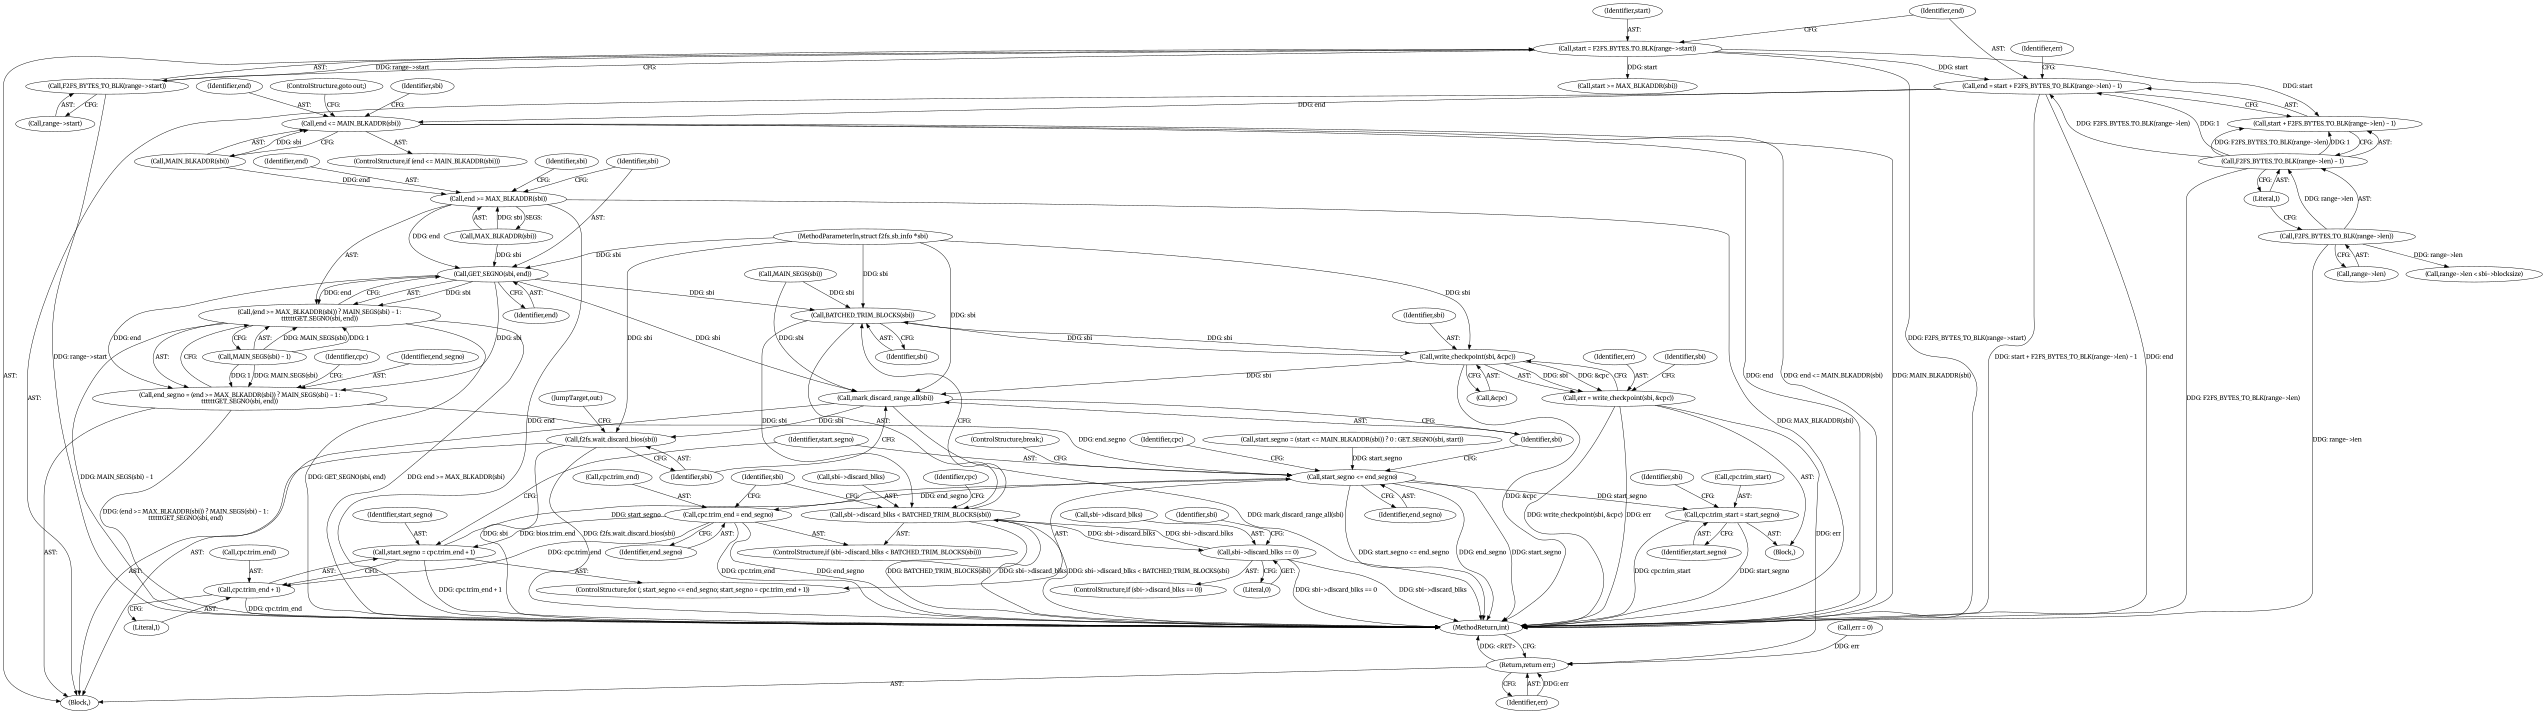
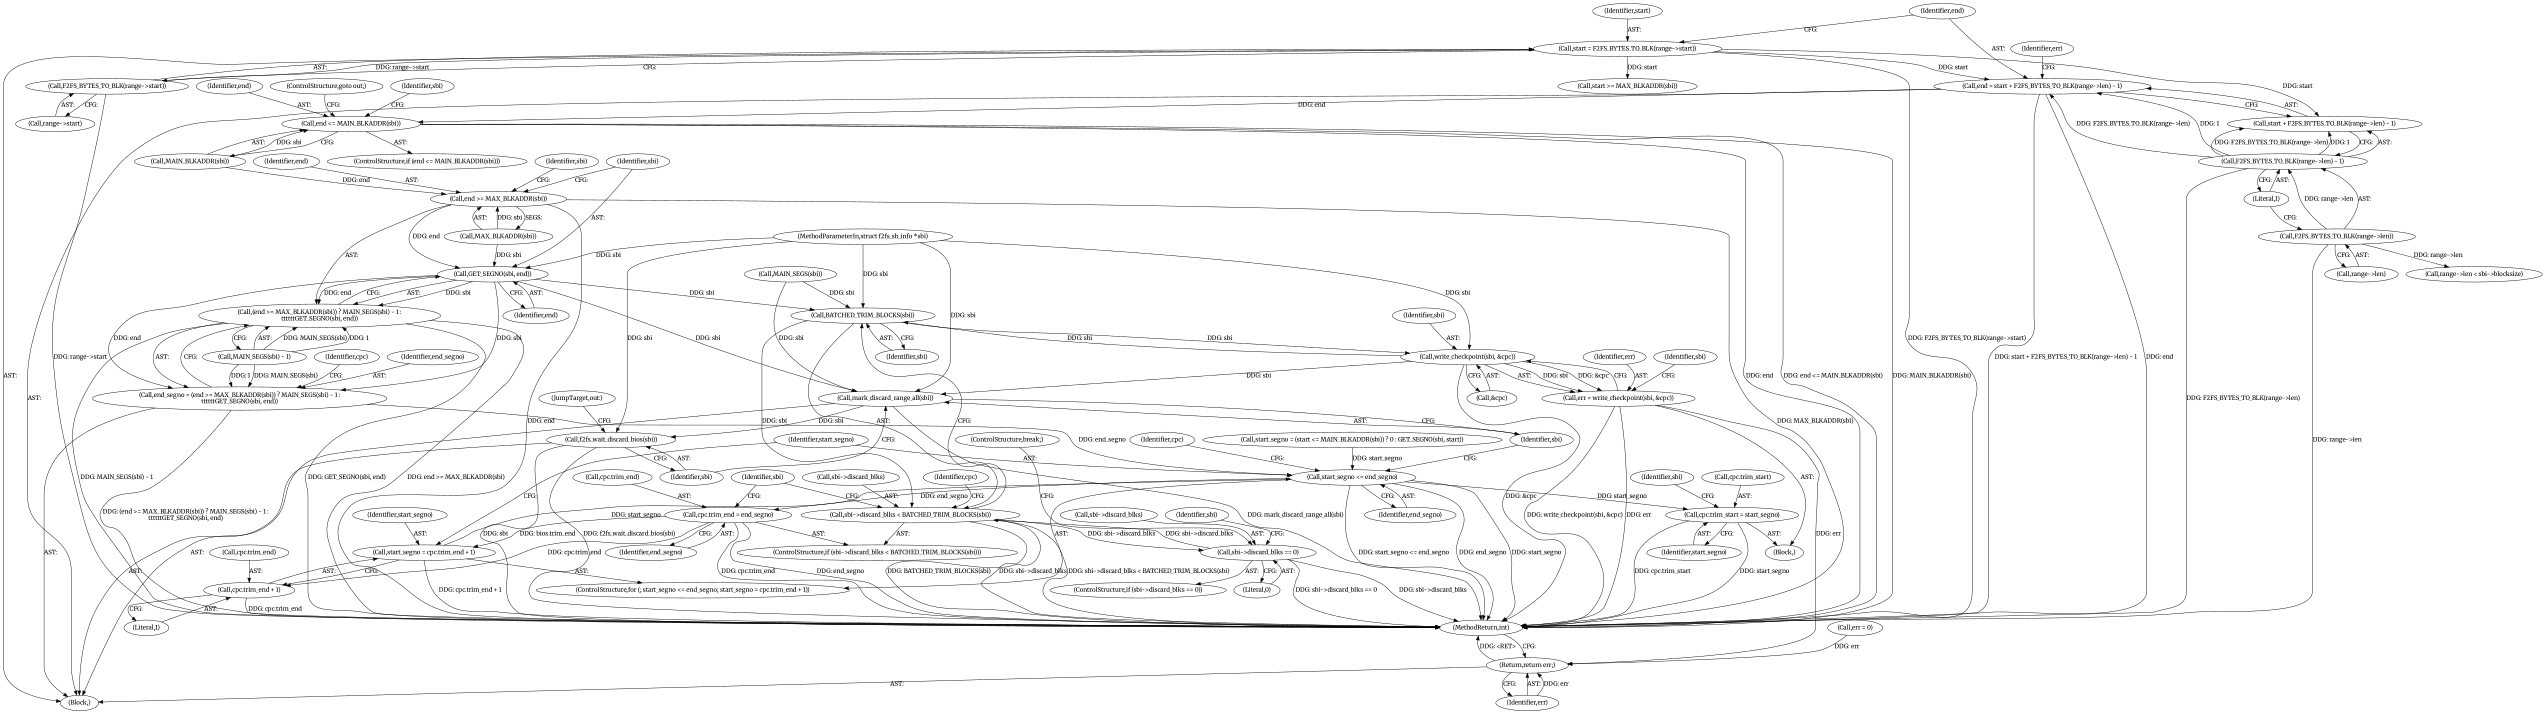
edge "(ControlStructure,break;)" -> "(Call,start_segno <= end_segno)": now "(ControlStructure,break;)" -> "(Call,sbi->discard_blks == 0)"
edge "(Literal,0)" -> "(Call,sbi->discard_blks == 0)": label "GET: " -> "AST: "
